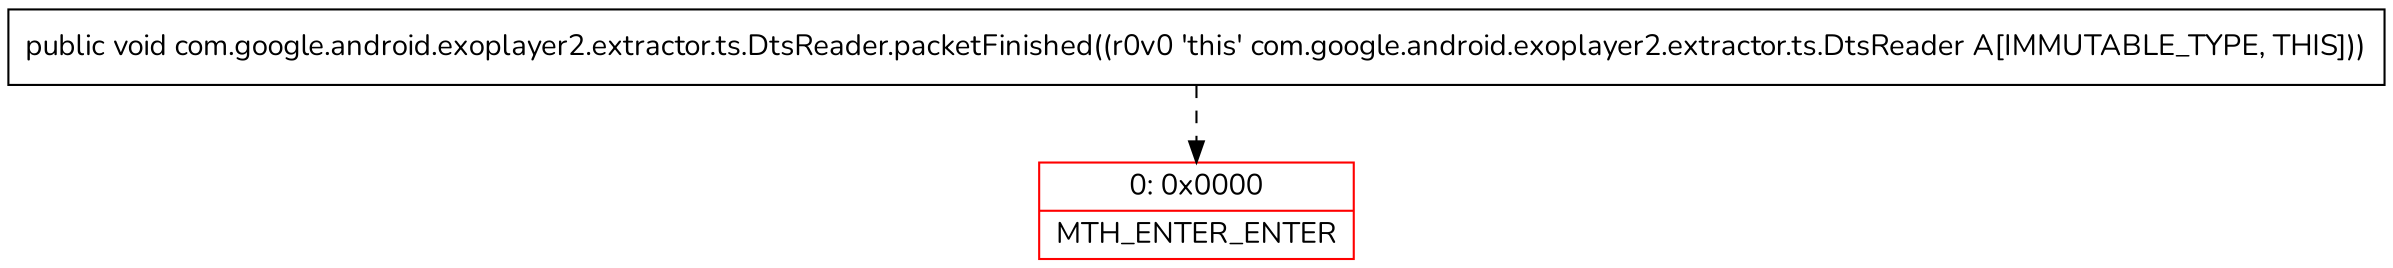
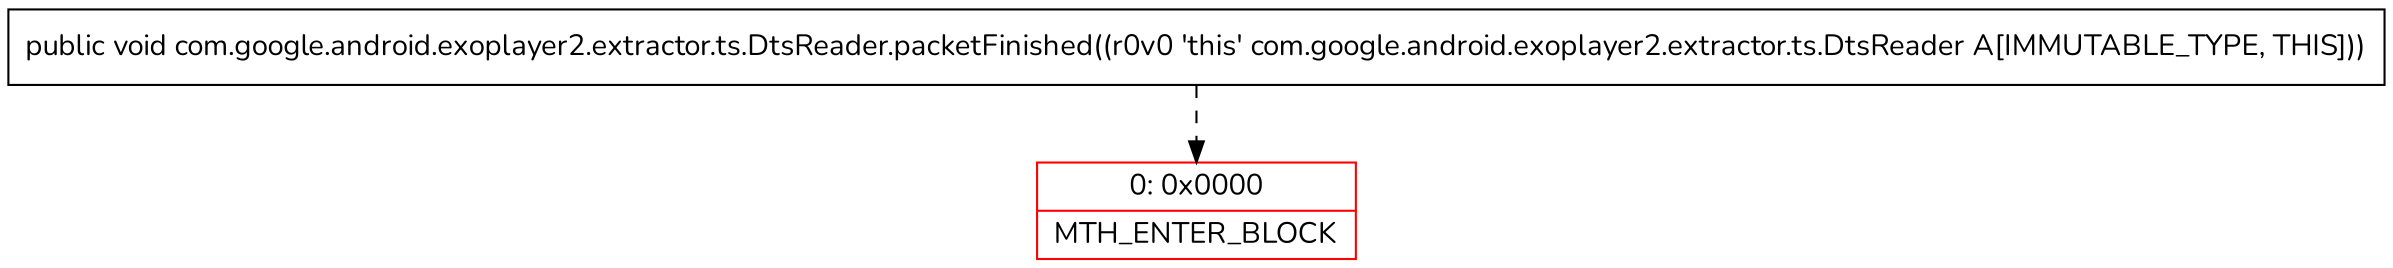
node "0: 0x0000": text "MTH_ENTER_ENTER" -> "MTH_ENTER_BLOCK"
